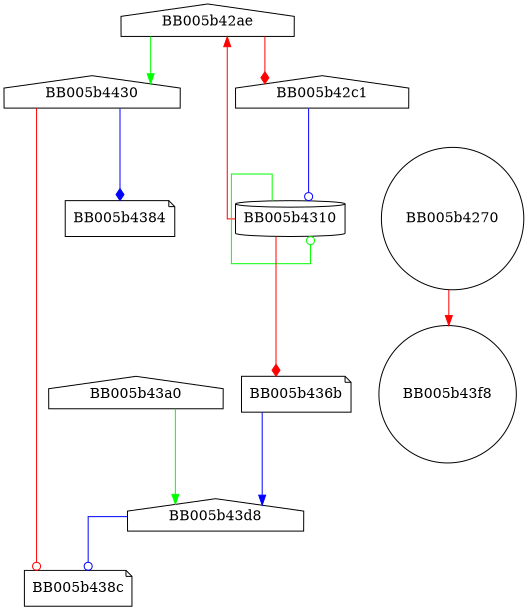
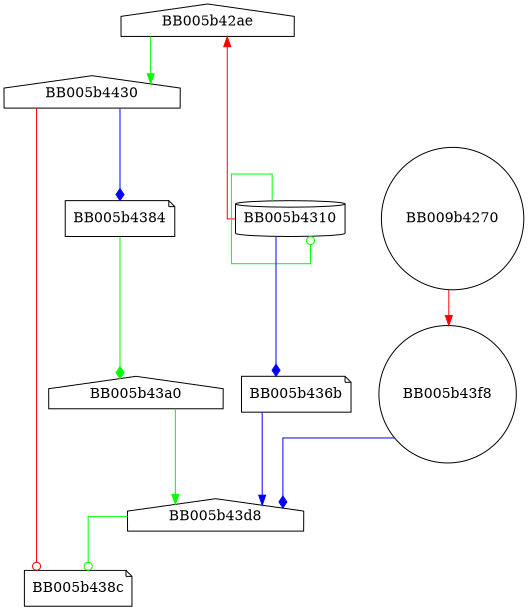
node "BB005b42c1": removed
node "BB005b4270": label "BB005b4270" -> "BB009b4270"
edge "BB005b4310" -> "BB005b436b": color red -> blue
edge "BB005b4384" -> "BB005b43a0": added
edge "BB005b43f8" -> "BB005b43d8": added
edge "BB005b43d8" -> "BB005b438c": color blue -> green
